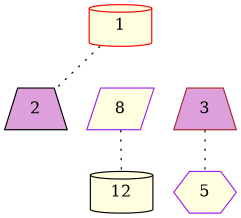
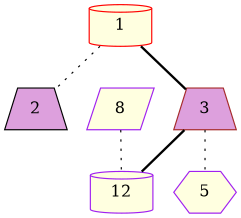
edge "1" -- "3": added
edge "3" -- "12": added
node "12": color black -> purple
